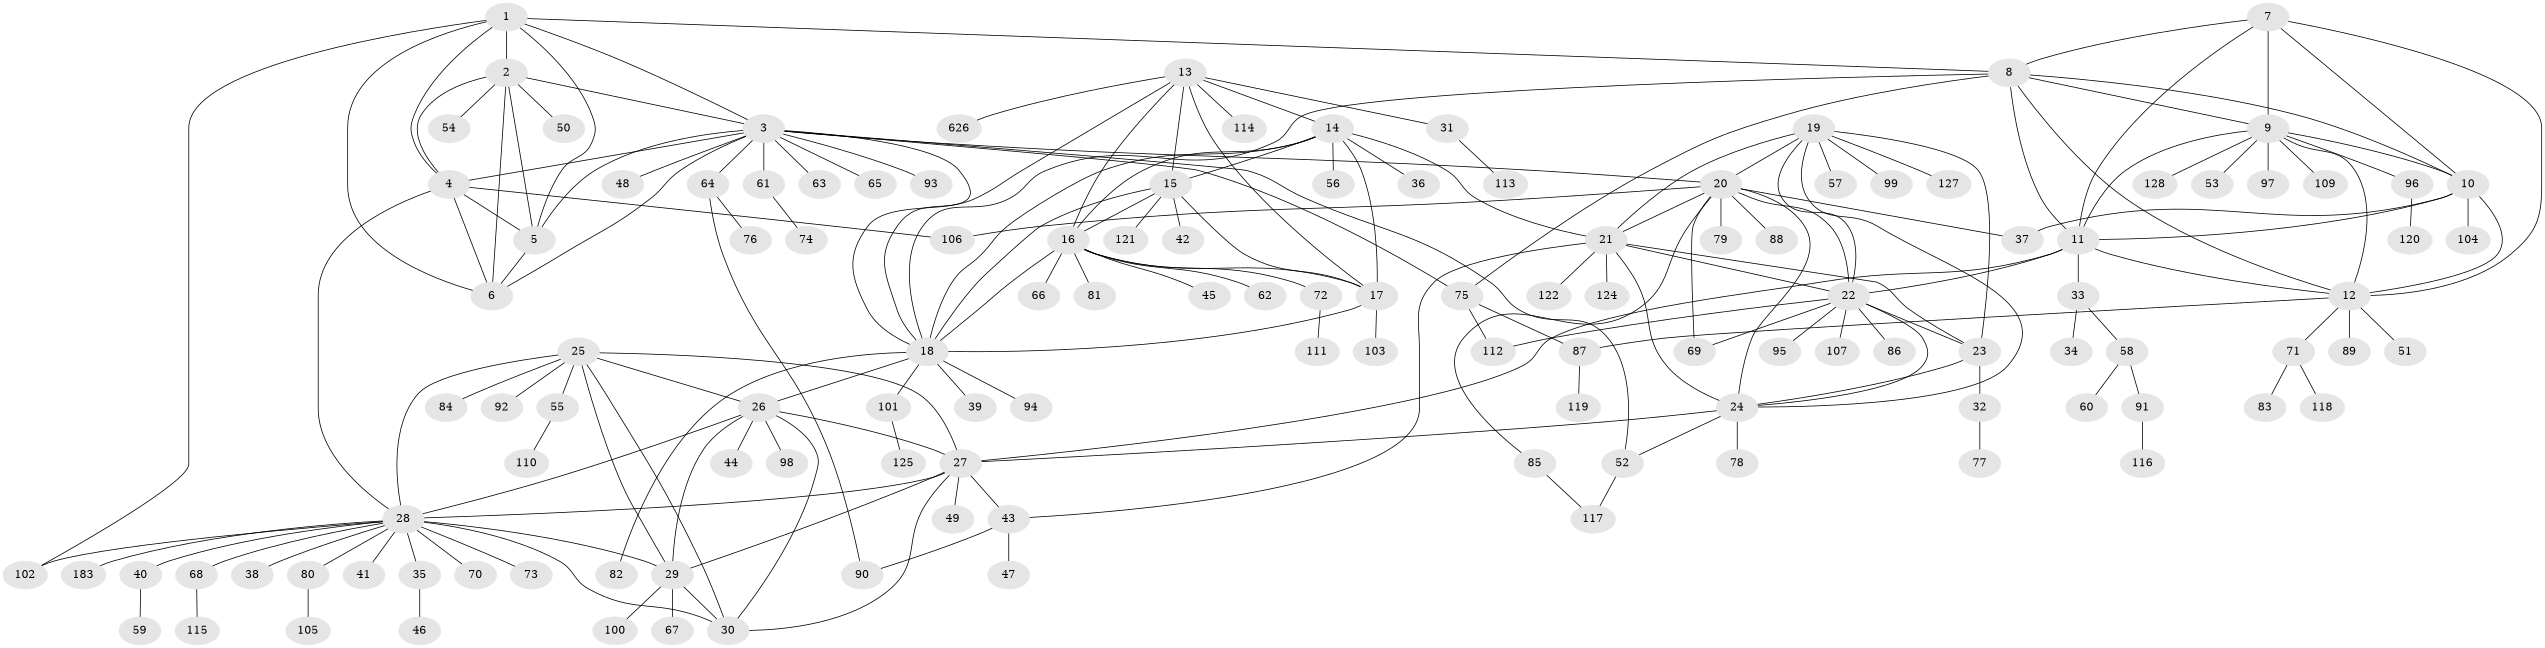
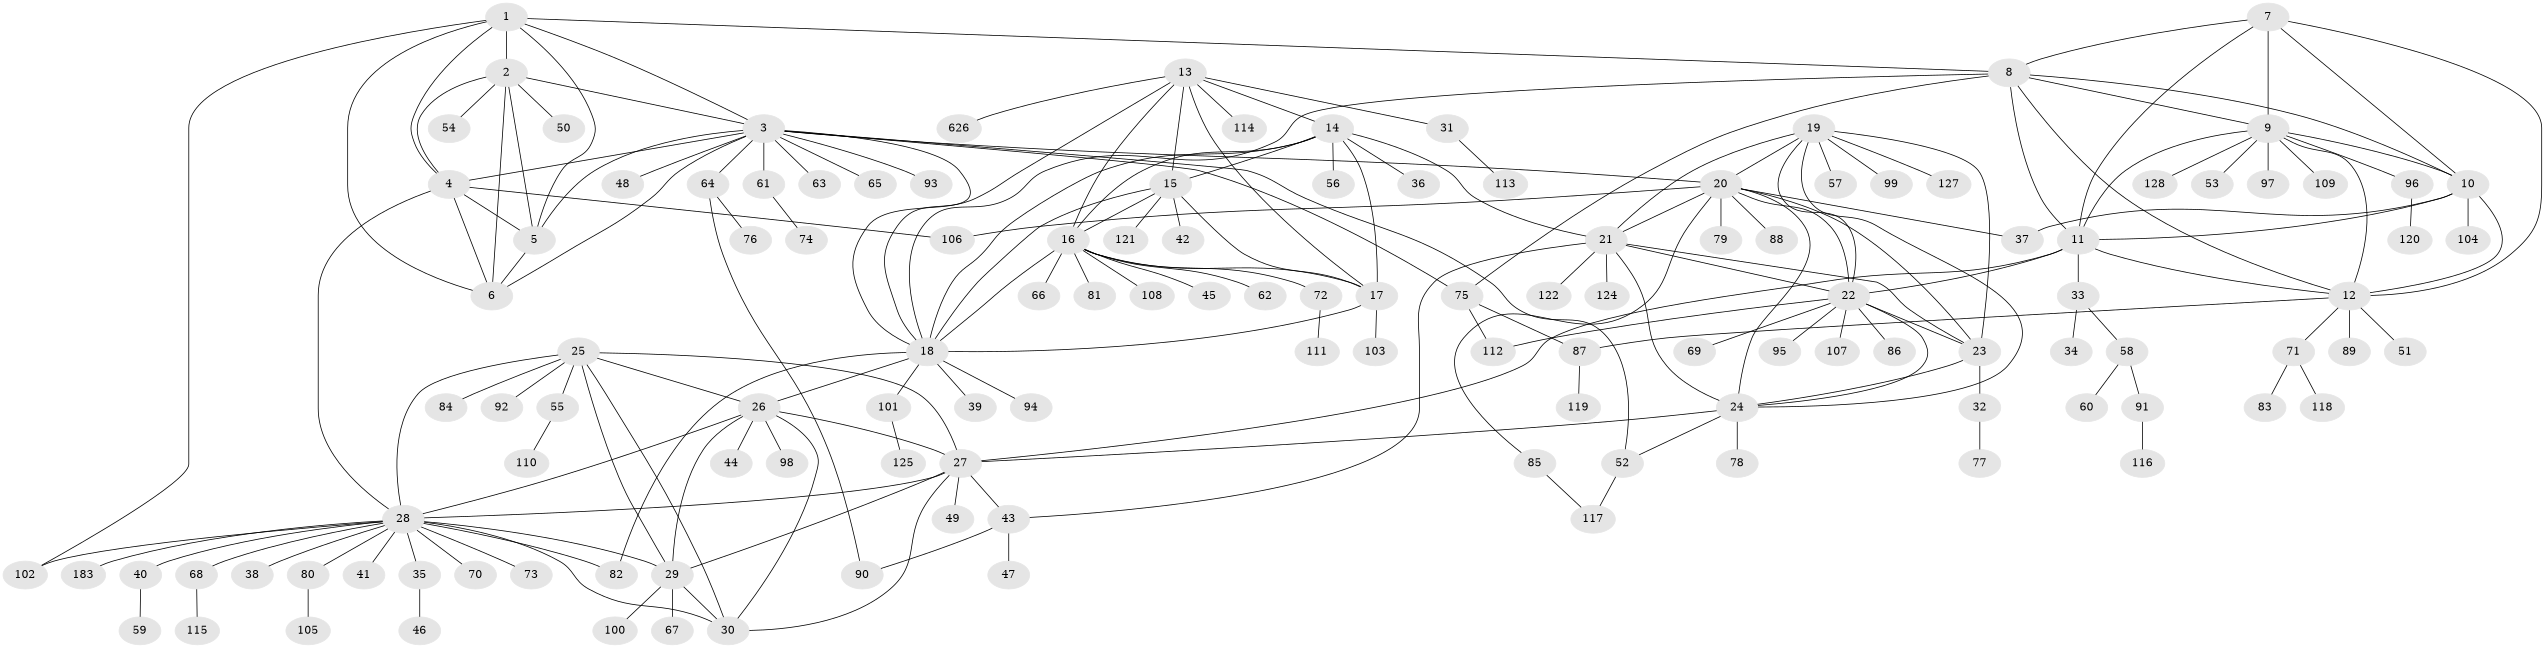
edge "20" -- "69": now "20" -- "23"
node "108": added
edge "28" -- "82": added
